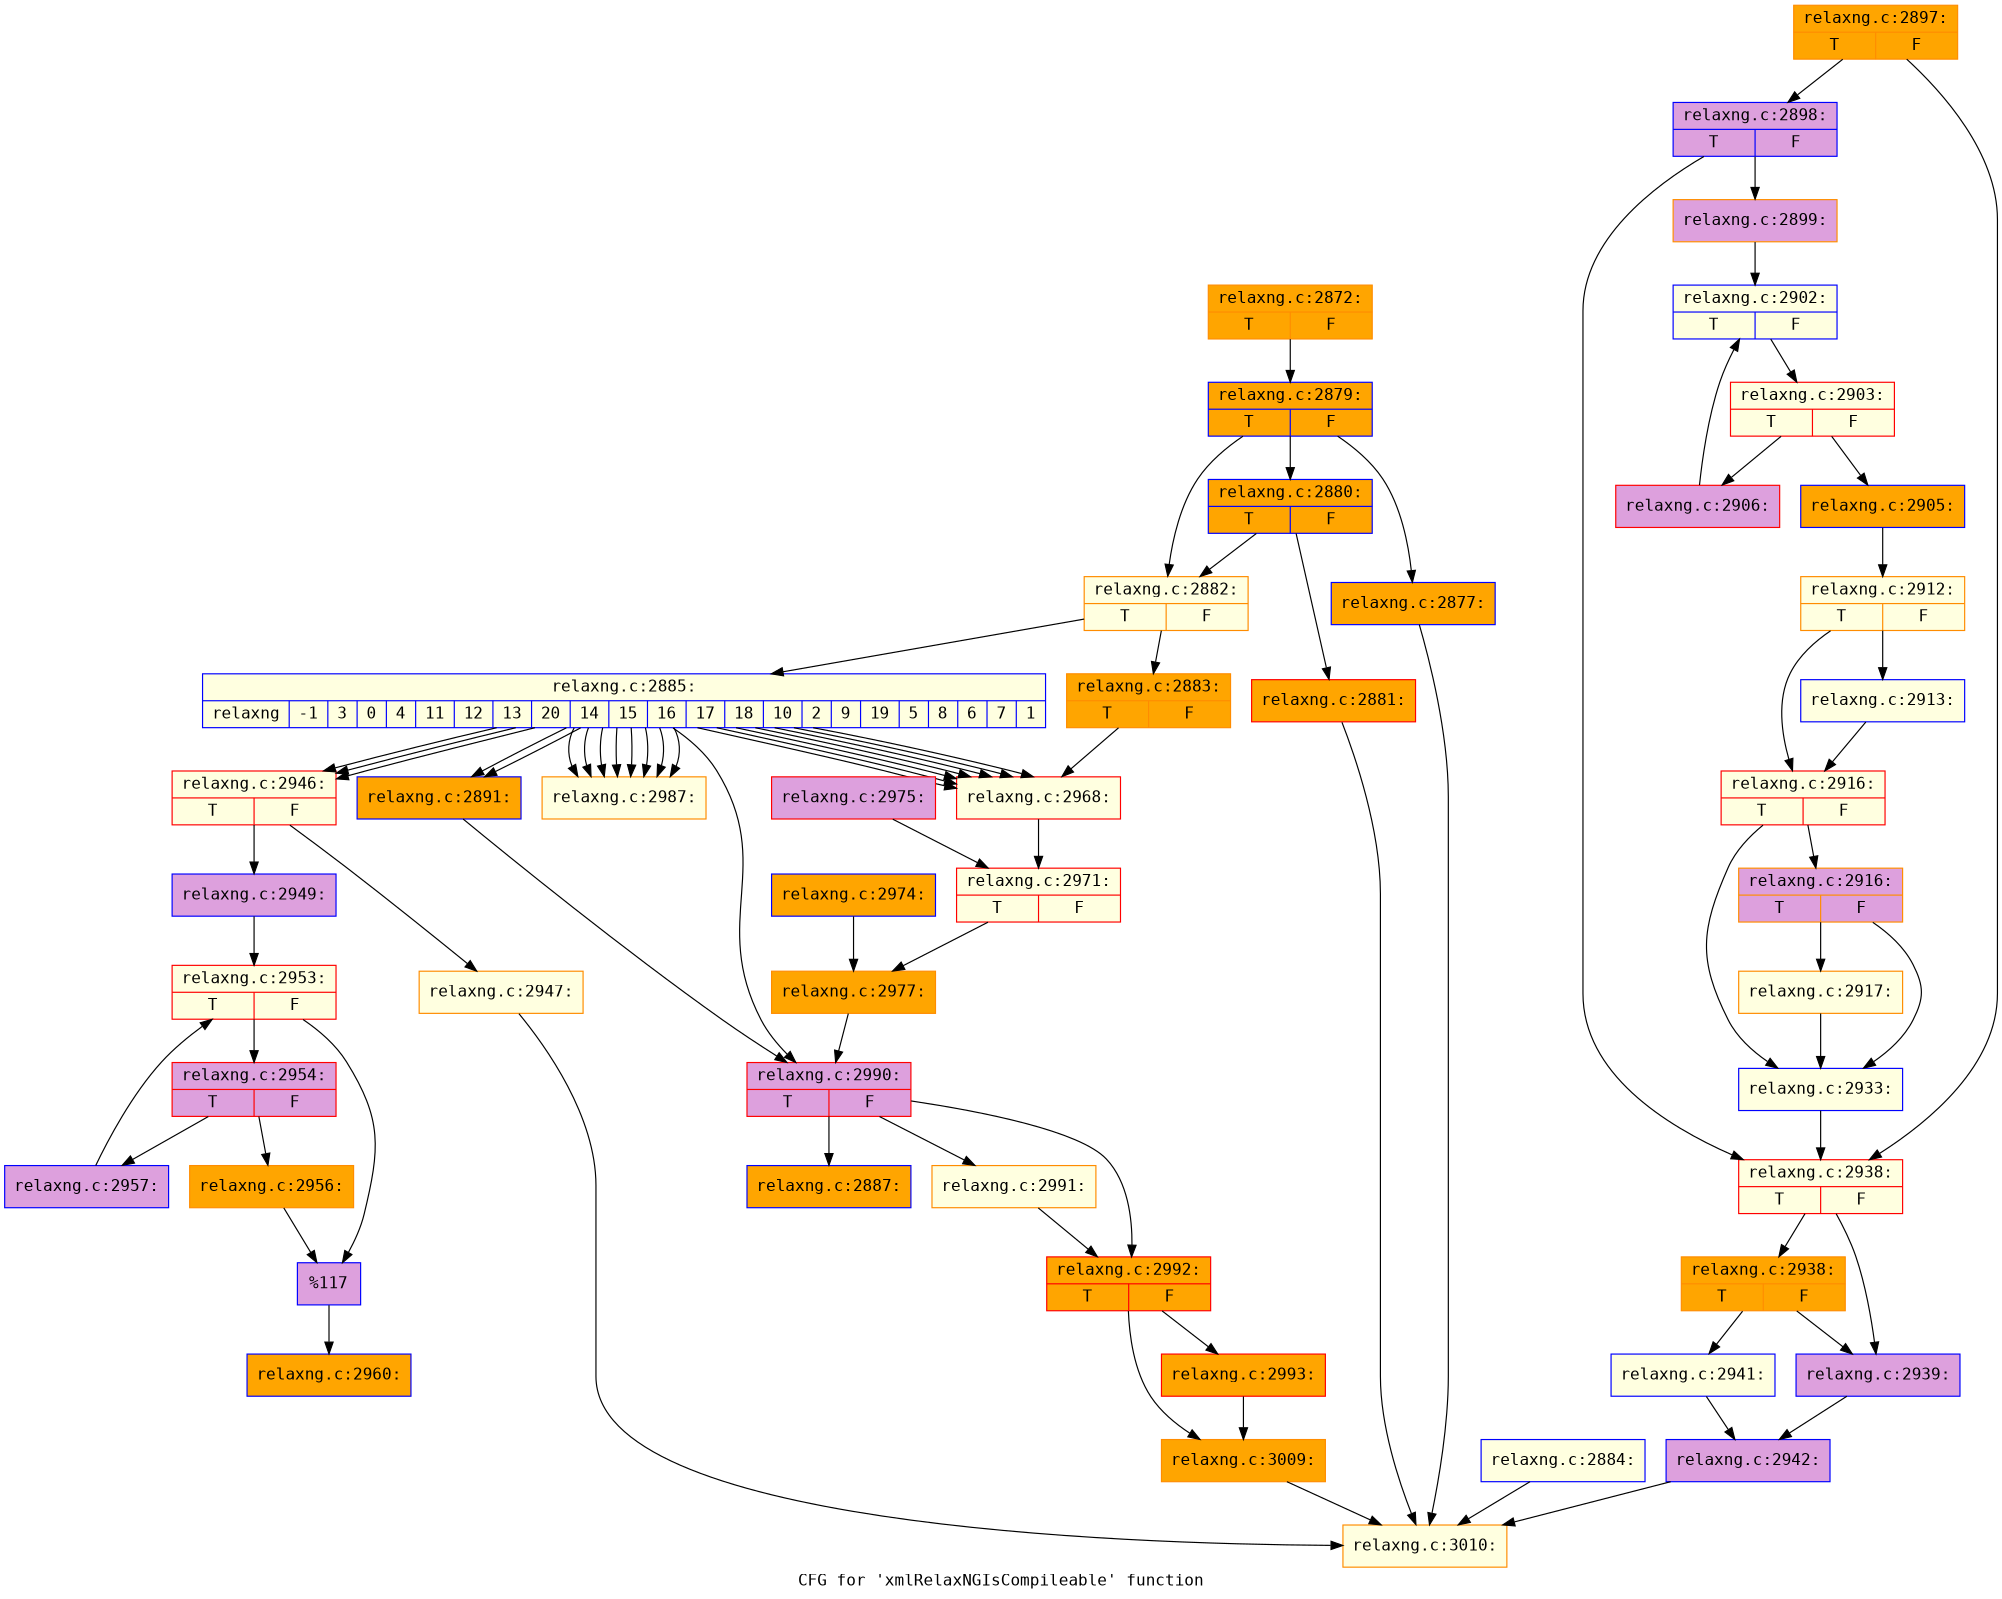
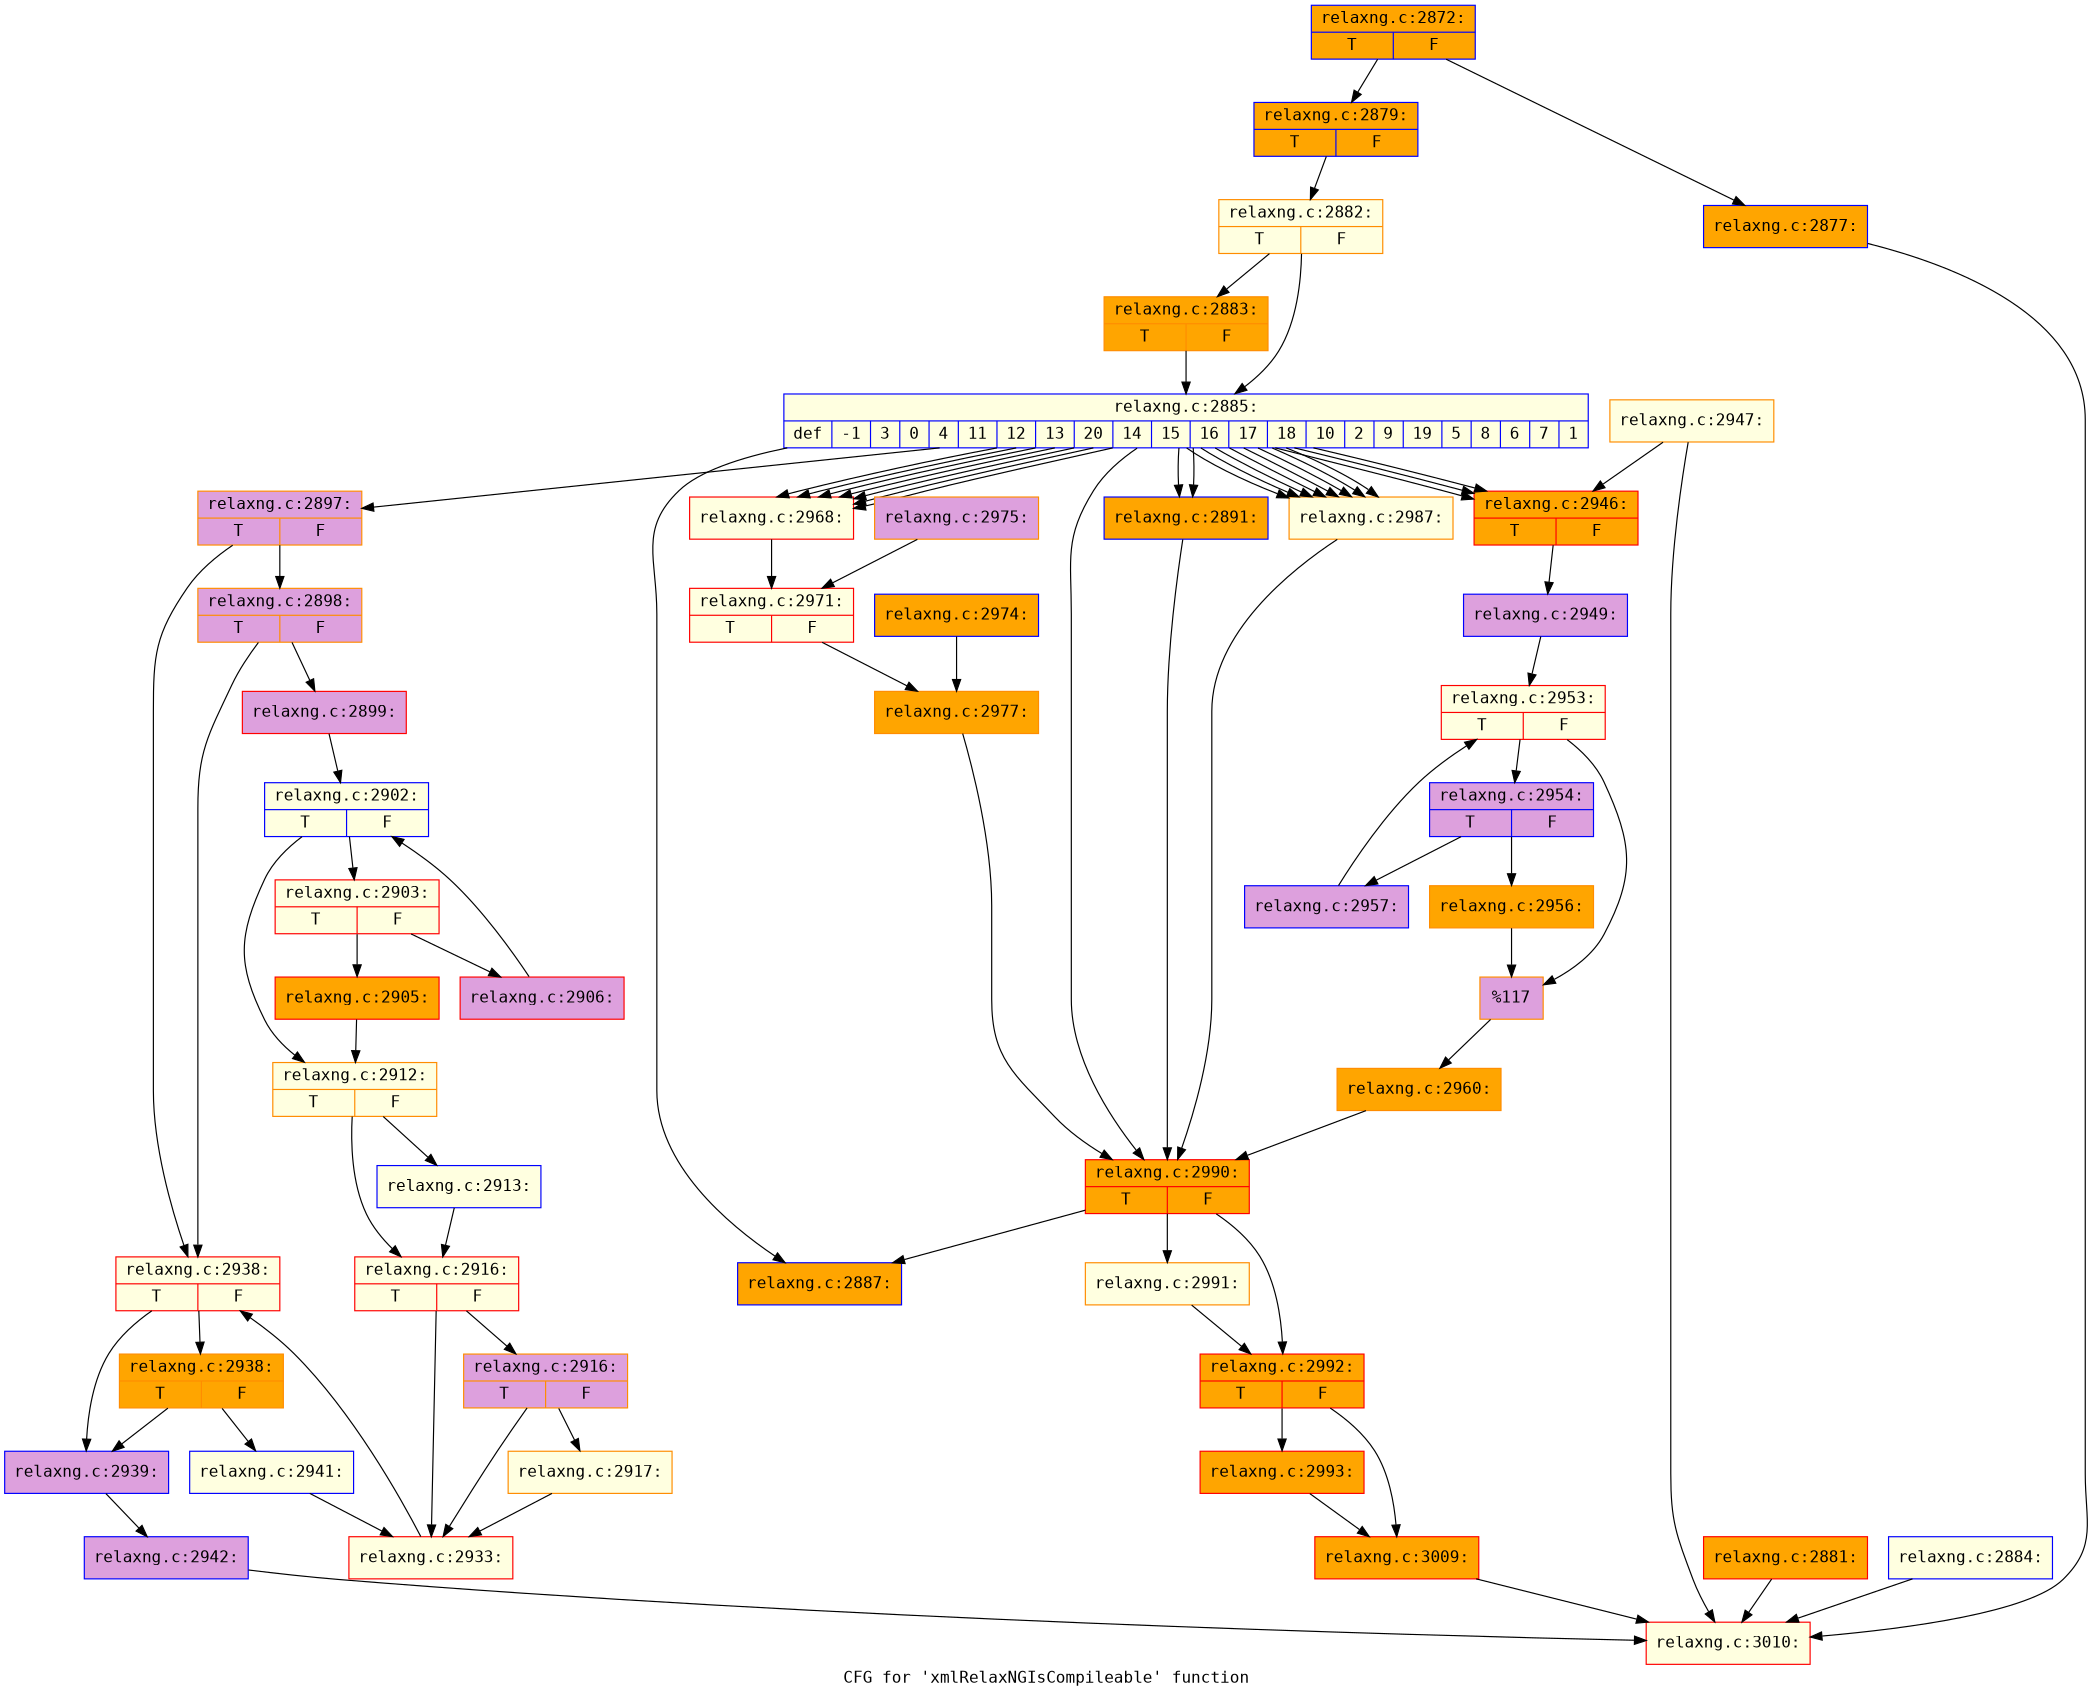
node "relaxng.c:2897:": fillcolor orange -> plum
node "relaxng.c:2898:": color blue -> darkorange
node "relaxng.c:2899:": color darkorange -> red
node "relaxng.c:2872:": color darkorange -> blue
edge "relaxng.c:2885:" -> "relaxng.c:2897:": added
edge "relaxng.c:2879:" -> "relaxng.c:2877:": now "relaxng.c:2872:" -> "relaxng.c:2877:"
node "relaxng.c:2880:": removed
node "relaxng.c:2905:": color blue -> red
node "relaxng.c:2885:": text "relaxng" -> "def"
edge "relaxng.c:2883:" -> "relaxng.c:2968:": now "relaxng.c:2883:" -> "relaxng.c:2885:"
node "relaxng.c:2946:": fillcolor lightyellow -> orange
node "relaxng.c:2975:": color red -> darkorange
edge "relaxng.c:2987:" -> "relaxng.c:2990:": added
edge "relaxng.c:2885:" -> "relaxng.c:2887:": added
edge "relaxng.c:2946:" -> "relaxng.c:2947:": reversed
edge "relaxng.c:2902:" -> "relaxng.c:2912:": added
node "relaxng.c:2954:": color red -> blue
node "relaxng.c:2990:": fillcolor plum -> orange
node "relaxng.c:2933:": color blue -> red
edge "relaxng.c:2960:" -> "relaxng.c:2990:": added
node "%117": color blue -> darkorange
node "relaxng.c:2960:": color blue -> darkorange
edge "relaxng.c:2941:" -> "relaxng.c:2942:": now "relaxng.c:2941:" -> "relaxng.c:2933:"
node "relaxng.c:3009:": color darkorange -> red
node "relaxng.c:3010:": color darkorange -> red
